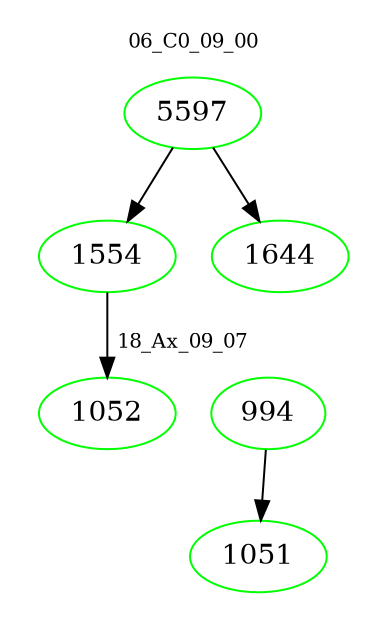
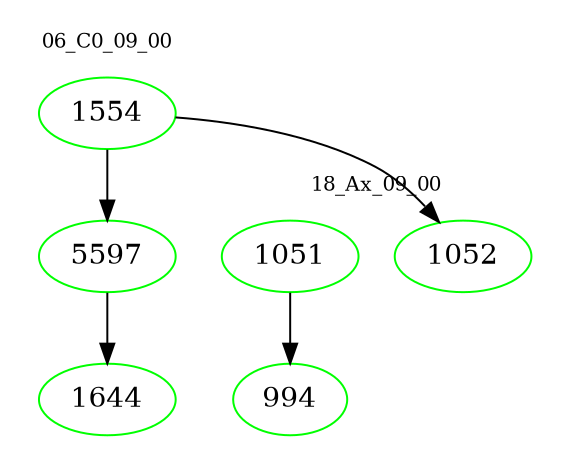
edge "5597" -> "1554": reversed
cluster "18_Ax_09_07": label "18_Ax_09_07" -> "18_Ax_09_00"
edge "994" -> "1051": reversed
